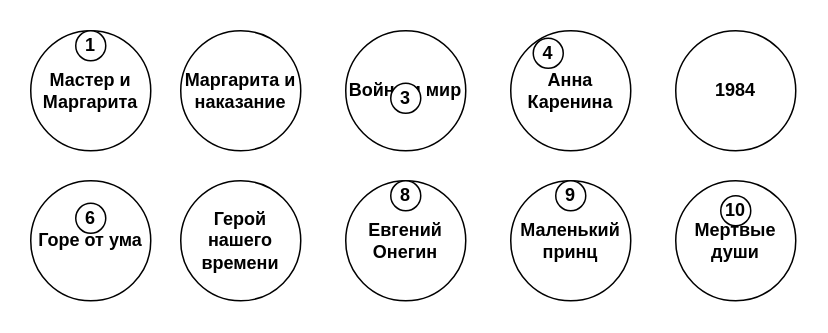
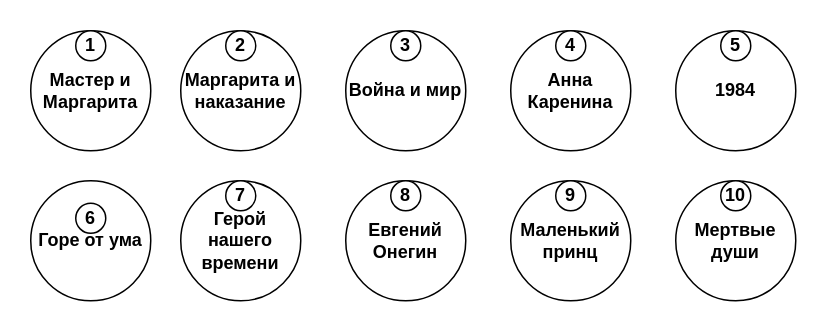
node "2": added
node "5": added
node "4": moved (548, 53) -> (571, 46)
node "3": moved (406, 98) -> (406, 46)
node "7": added
node "10": moved (736, 211) -> (736, 196)
